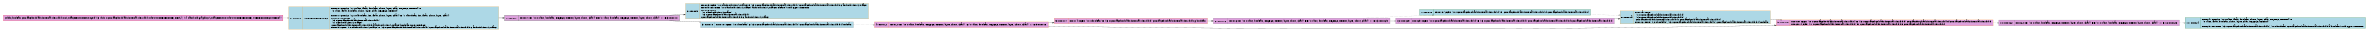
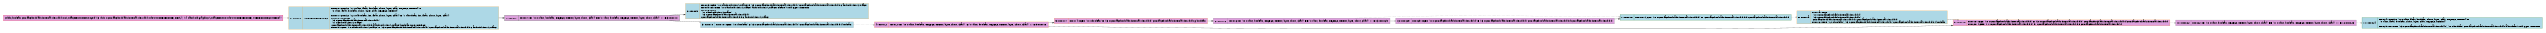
edge "13: 0x0029" -> "8: 0x001a": now "13: 0x0029" -> "7: 0x0018"
